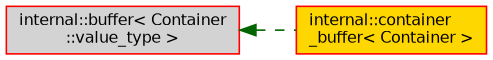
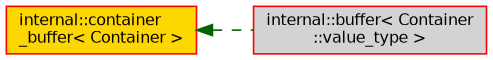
edge "internal::container _buffer< Container >" -> "internal::buffer< Container ::value_type >": reversed
